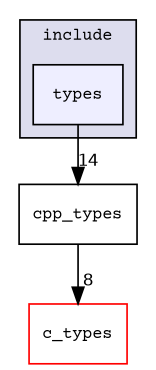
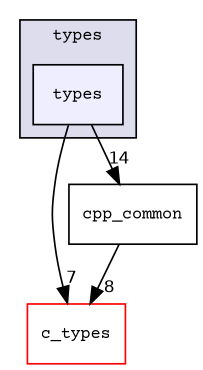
cluster "include": label "include" -> "types"
edge "types" -> "c_types": added
node "cpp_types": label "cpp_types" -> "cpp_common"
